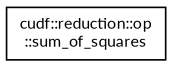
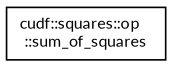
node "cudf::reduction::op ::sum_of_squares": label "cudf::reduction::op ::sum_of_squares" -> "cudf::squares::op ::sum_of_squares"
